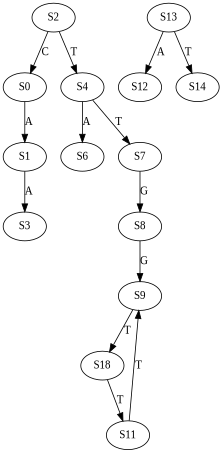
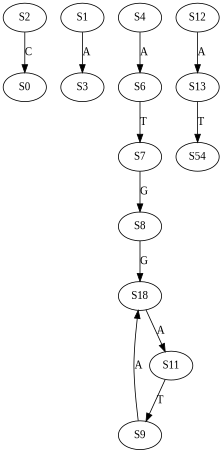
edge "S2" -> "S4": removed, label "T"
edge "S13" -> "S12": reversed
node "S14": label "S14" -> "S54"
edge "S0" -> "S1": removed, label "A"
edge "S4" -> "S7": now "S6" -> "S7"
edge "S8" -> "S9": now "S8" -> "S18"
edge "S9" -> "S18": label "T" -> "A"
edge "S18" -> "S11": label "T" -> "A"
